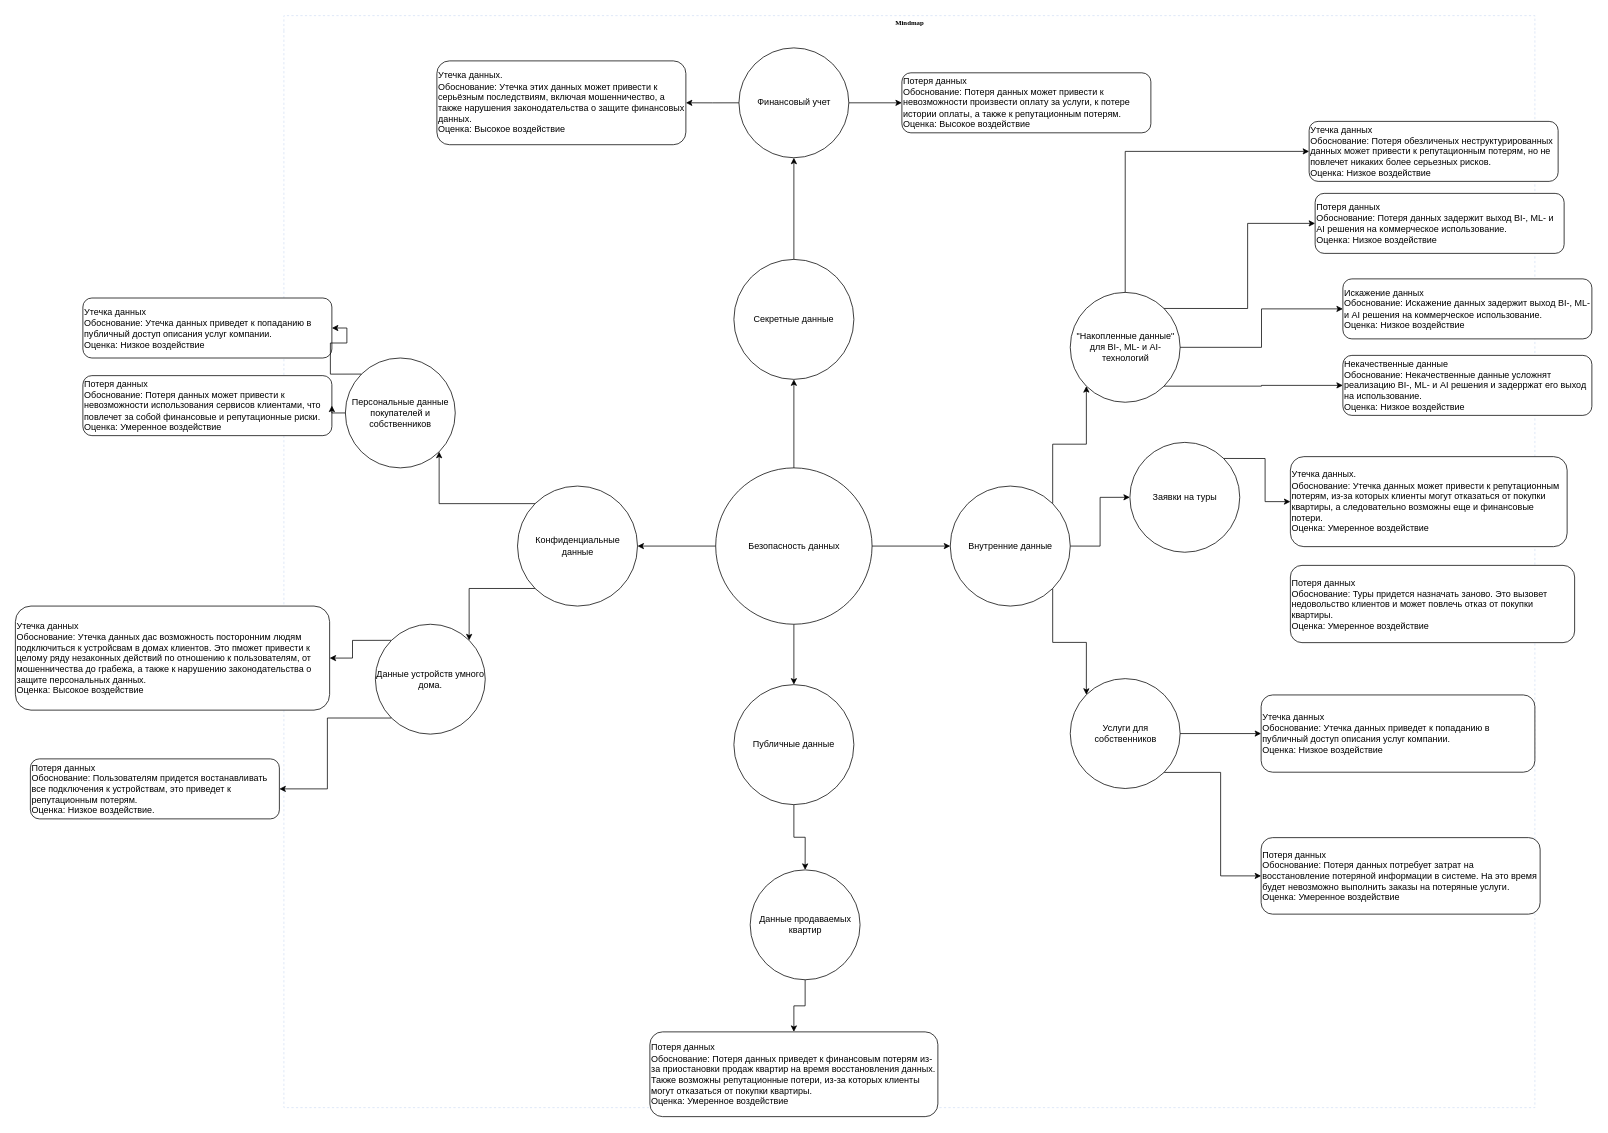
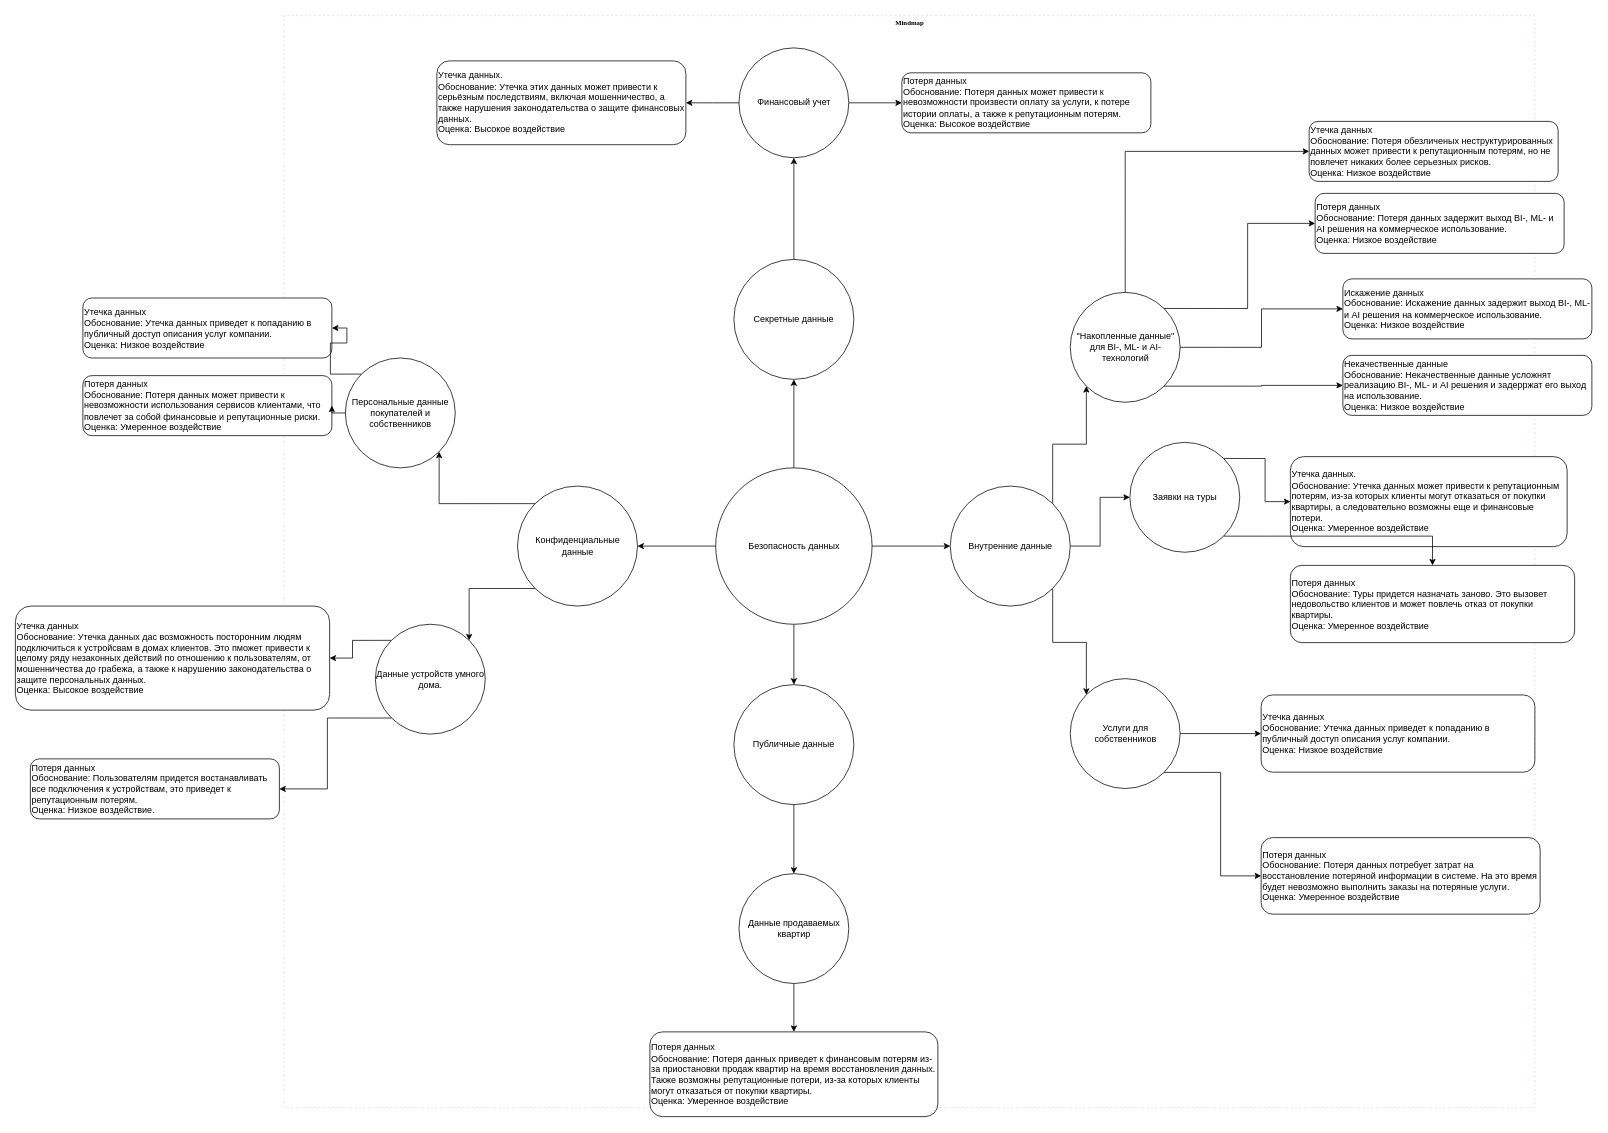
edge "Заявки на туры" -> "Потеря данных Обоснование: Туры придется назначать заново. Это вызовет недовольство клиентов и может повлечь отказ от покупки квартиры. Оценка: Умеренное воздействие": added
node "Данные продаваемых квартир": moved (805, 925) -> (794, 928)
